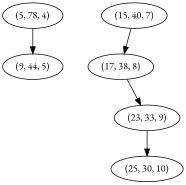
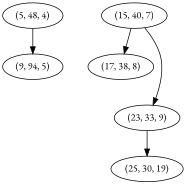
node "(5, 78, 4)": label "(5, 78, 4)" -> "(5, 48, 4)"
node "(9, 44, 5)": label "(9, 44, 5)" -> "(9, 94, 5)"
edge "(17, 38, 8)" -> "(23, 33, 9)": now "(15, 40, 7)" -> "(23, 33, 9)"
node "(25, 30, 10)": label "(25, 30, 10)" -> "(25, 30, 19)"
